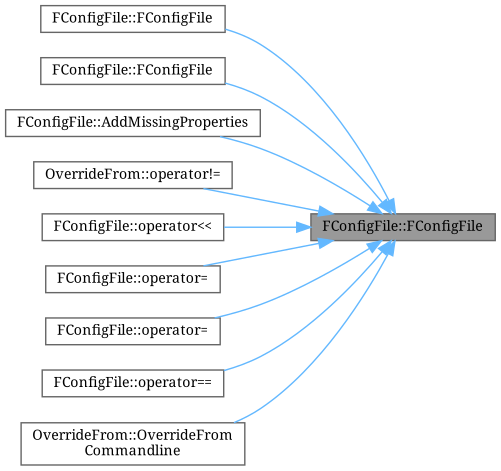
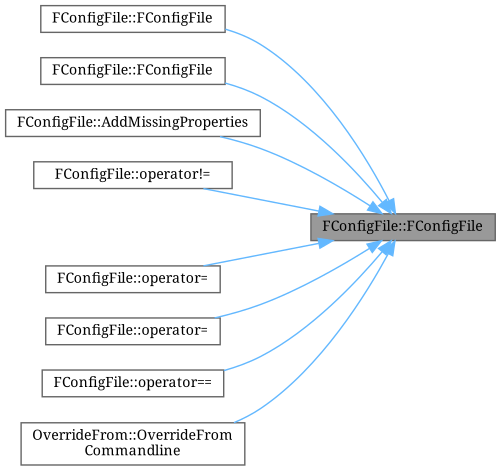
node "OverrideFrom::operator!=": label "OverrideFrom::operator!=" -> "FConfigFile::operator!="
node "FConfigFile::operator<<": removed
